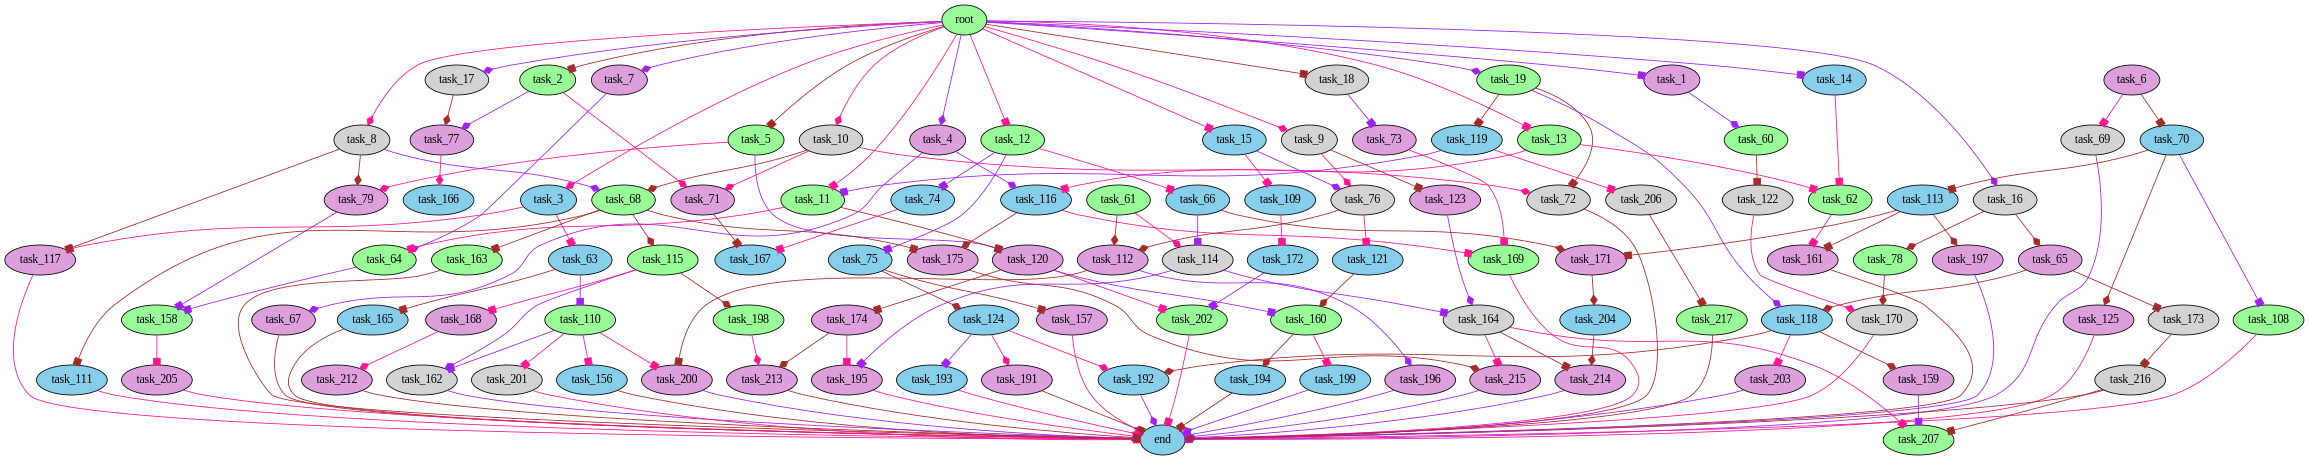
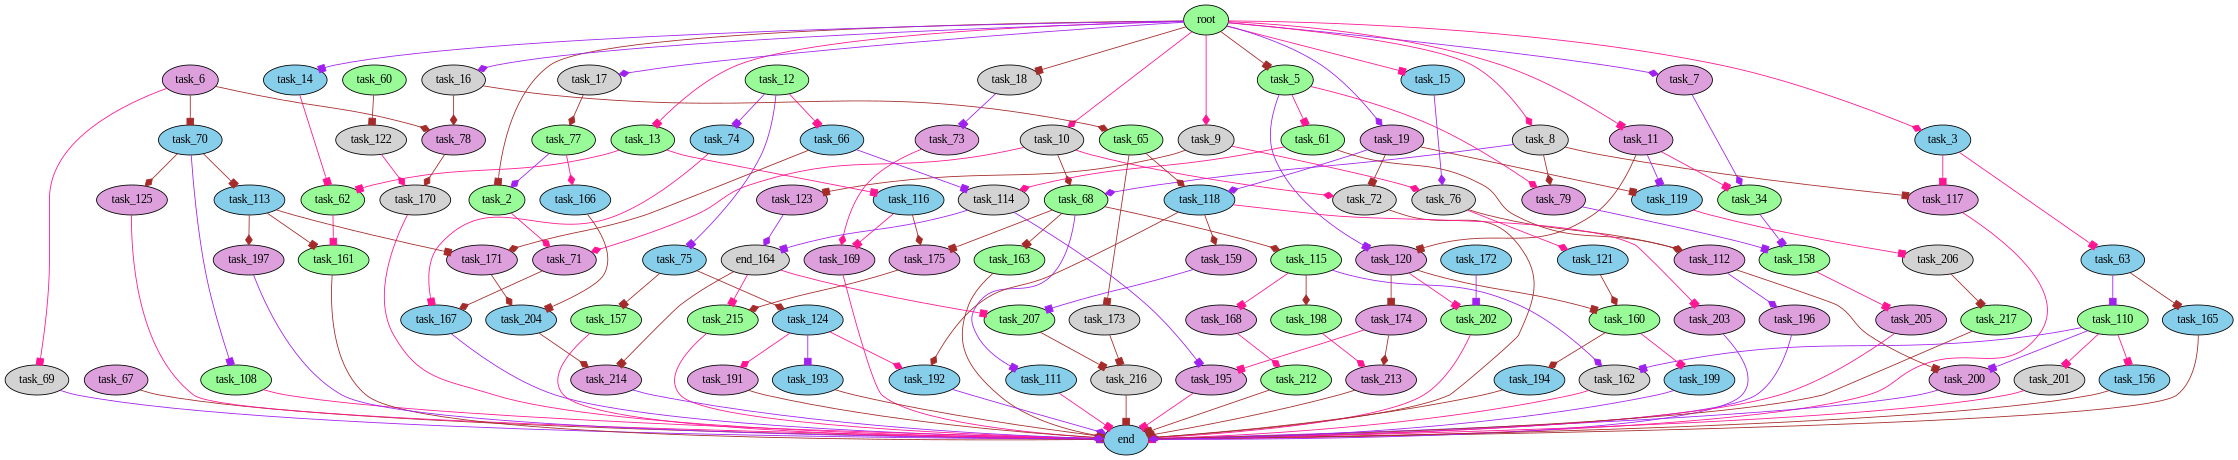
edge "root" -> "task_12": removed
node "task_19": fillcolor palegreen -> plum
node "task_1": removed
edge "task_6" -> "task_78": added
edge "task_5" -> "task_61": added
edge "task_2" -> "task_77": reversed
node "task_77": fillcolor plum -> palegreen
node "task_4": removed
edge "task_119" -> "task_11": reversed
edge "task_73" -> "task_169": arrowhead box -> diamond
node "task_11": fillcolor palegreen -> plum
node "task_109": removed
edge "task_76" -> "task_121": arrowhead box -> diamond
edge "task_71" -> "task_167": arrowhead box -> diamond
edge "task_68" -> "task_111": color brown -> purple
node "task_64": label "task_64" -> "task_34"
node "task_169": fillcolor palegreen -> plum
node "task_161": fillcolor plum -> palegreen
node "task_78": fillcolor palegreen -> plum
node "task_65": fillcolor plum -> palegreen
edge "task_166" -> "task_204": added
edge "task_120" -> "task_160": color purple -> brown
node "task_157": fillcolor plum -> palegreen
node "task_164": label "task_164" -> "end_164"
edge "task_110" -> "task_200": color deeppink -> purple
node "task_212": fillcolor plum -> palegreen
node "task_215": fillcolor plum -> palegreen
edge "task_216" -> "task_207": reversed
edge "task_162" -> "end": color purple -> deeppink
edge "task_193" -> "end": color deeppink -> brown
edge "task_167" -> "end": added
edge "task_215" -> "end": color purple -> deeppink
